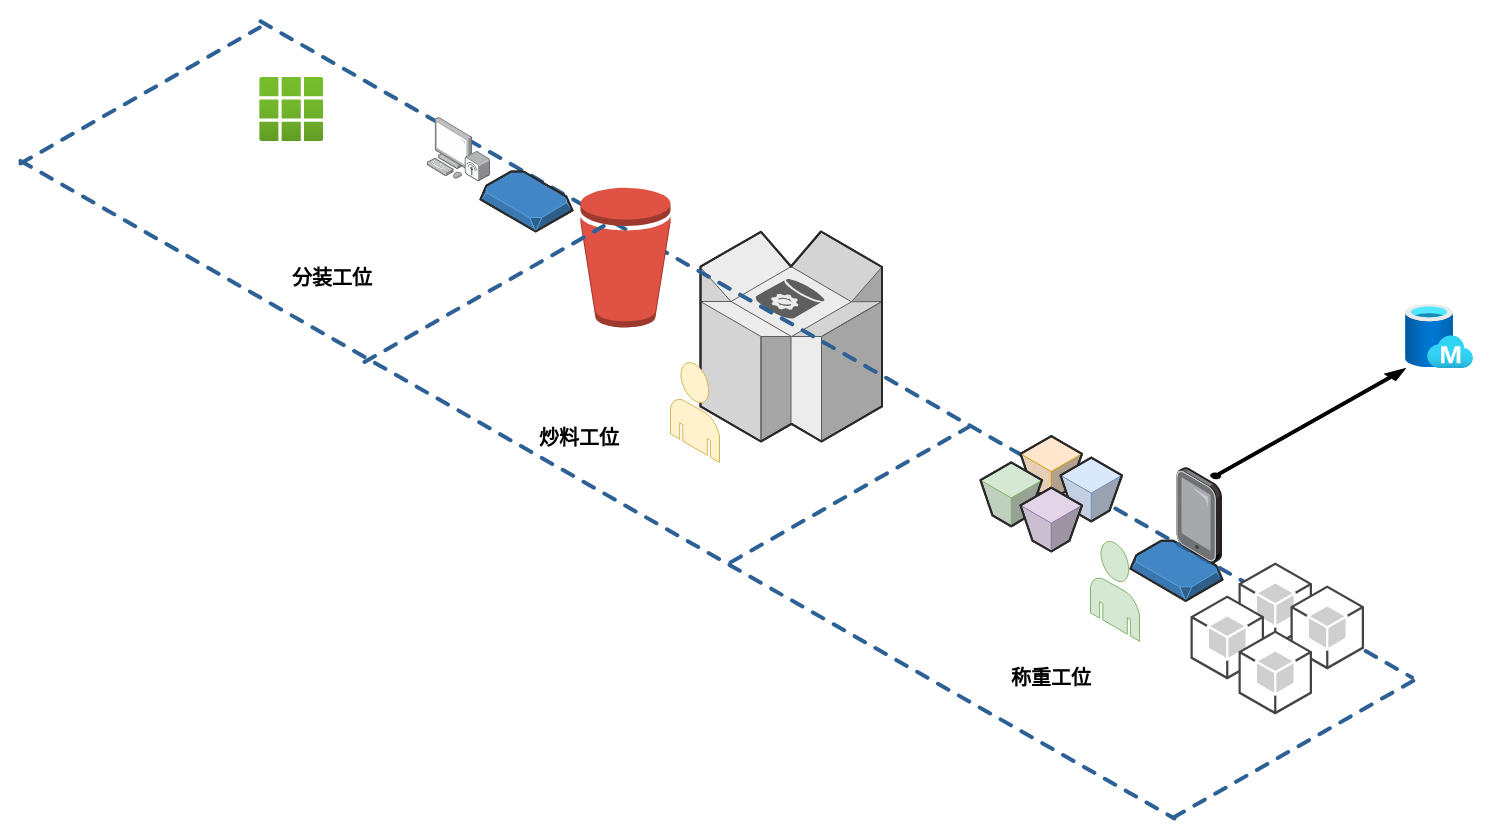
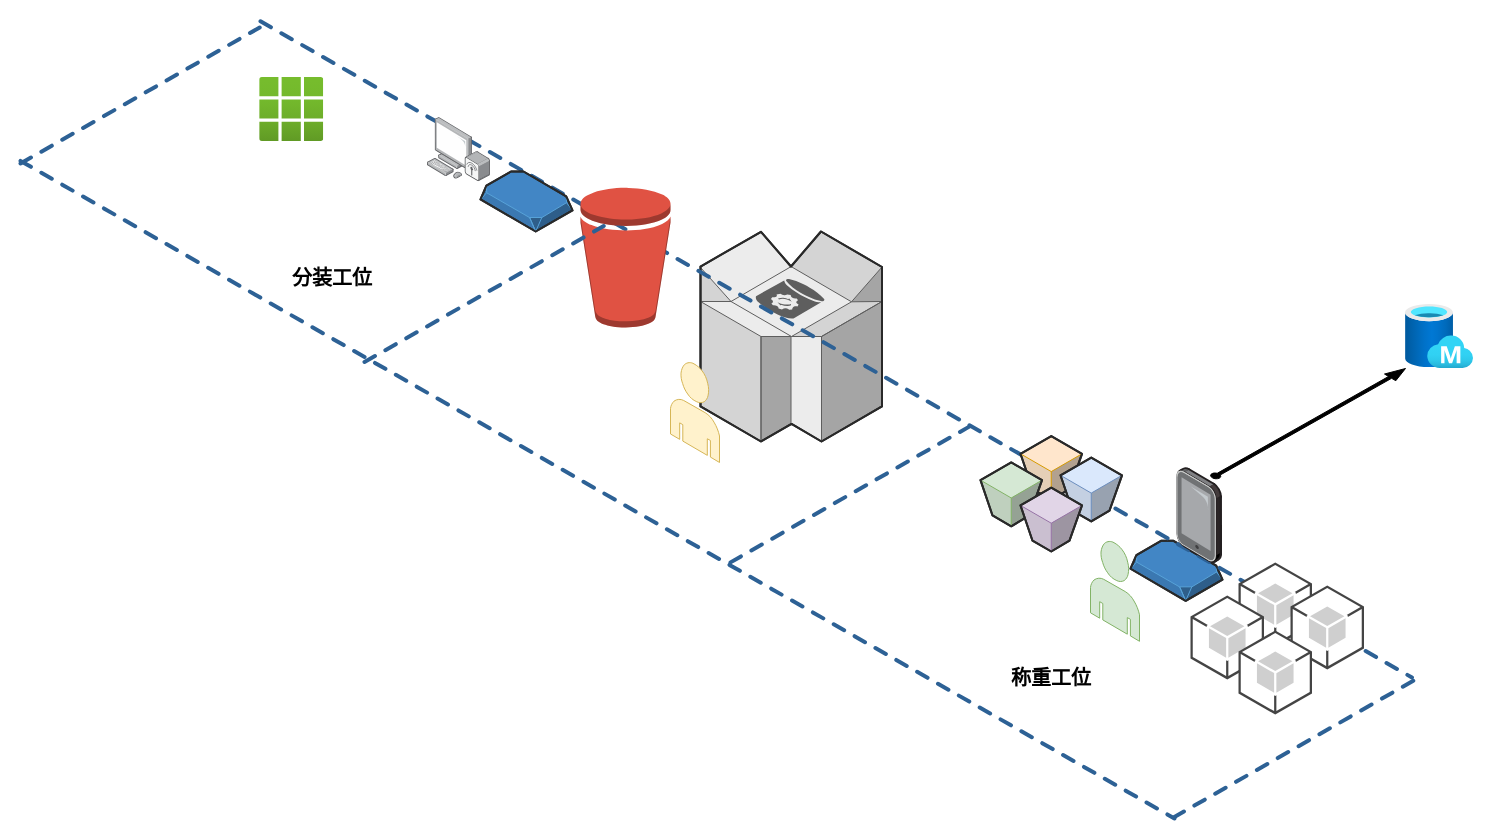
node "炒料工位": removed
